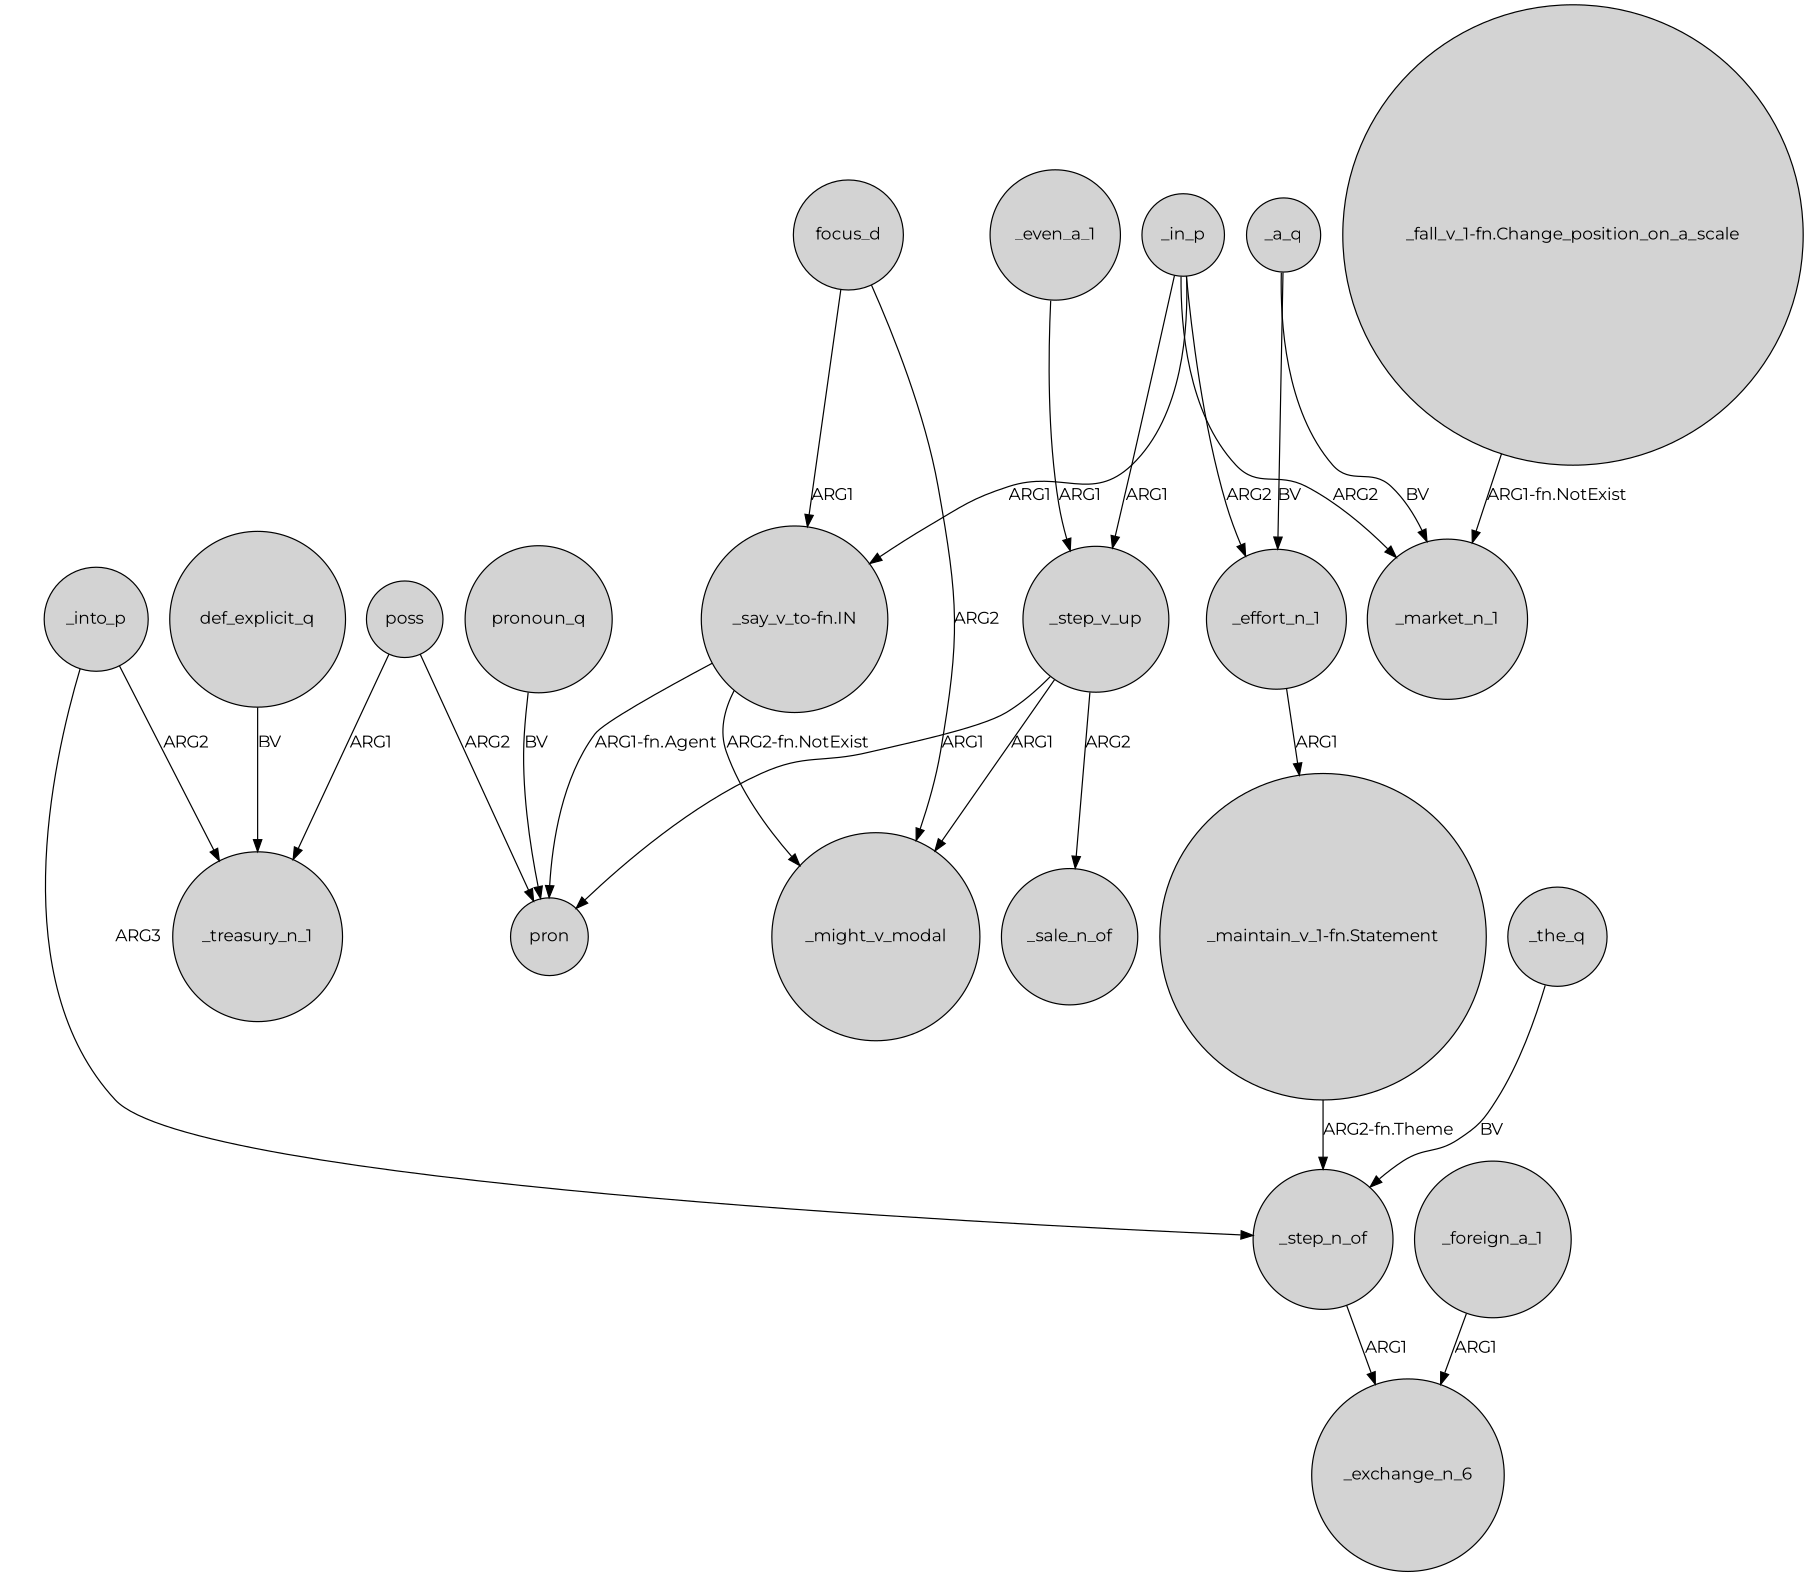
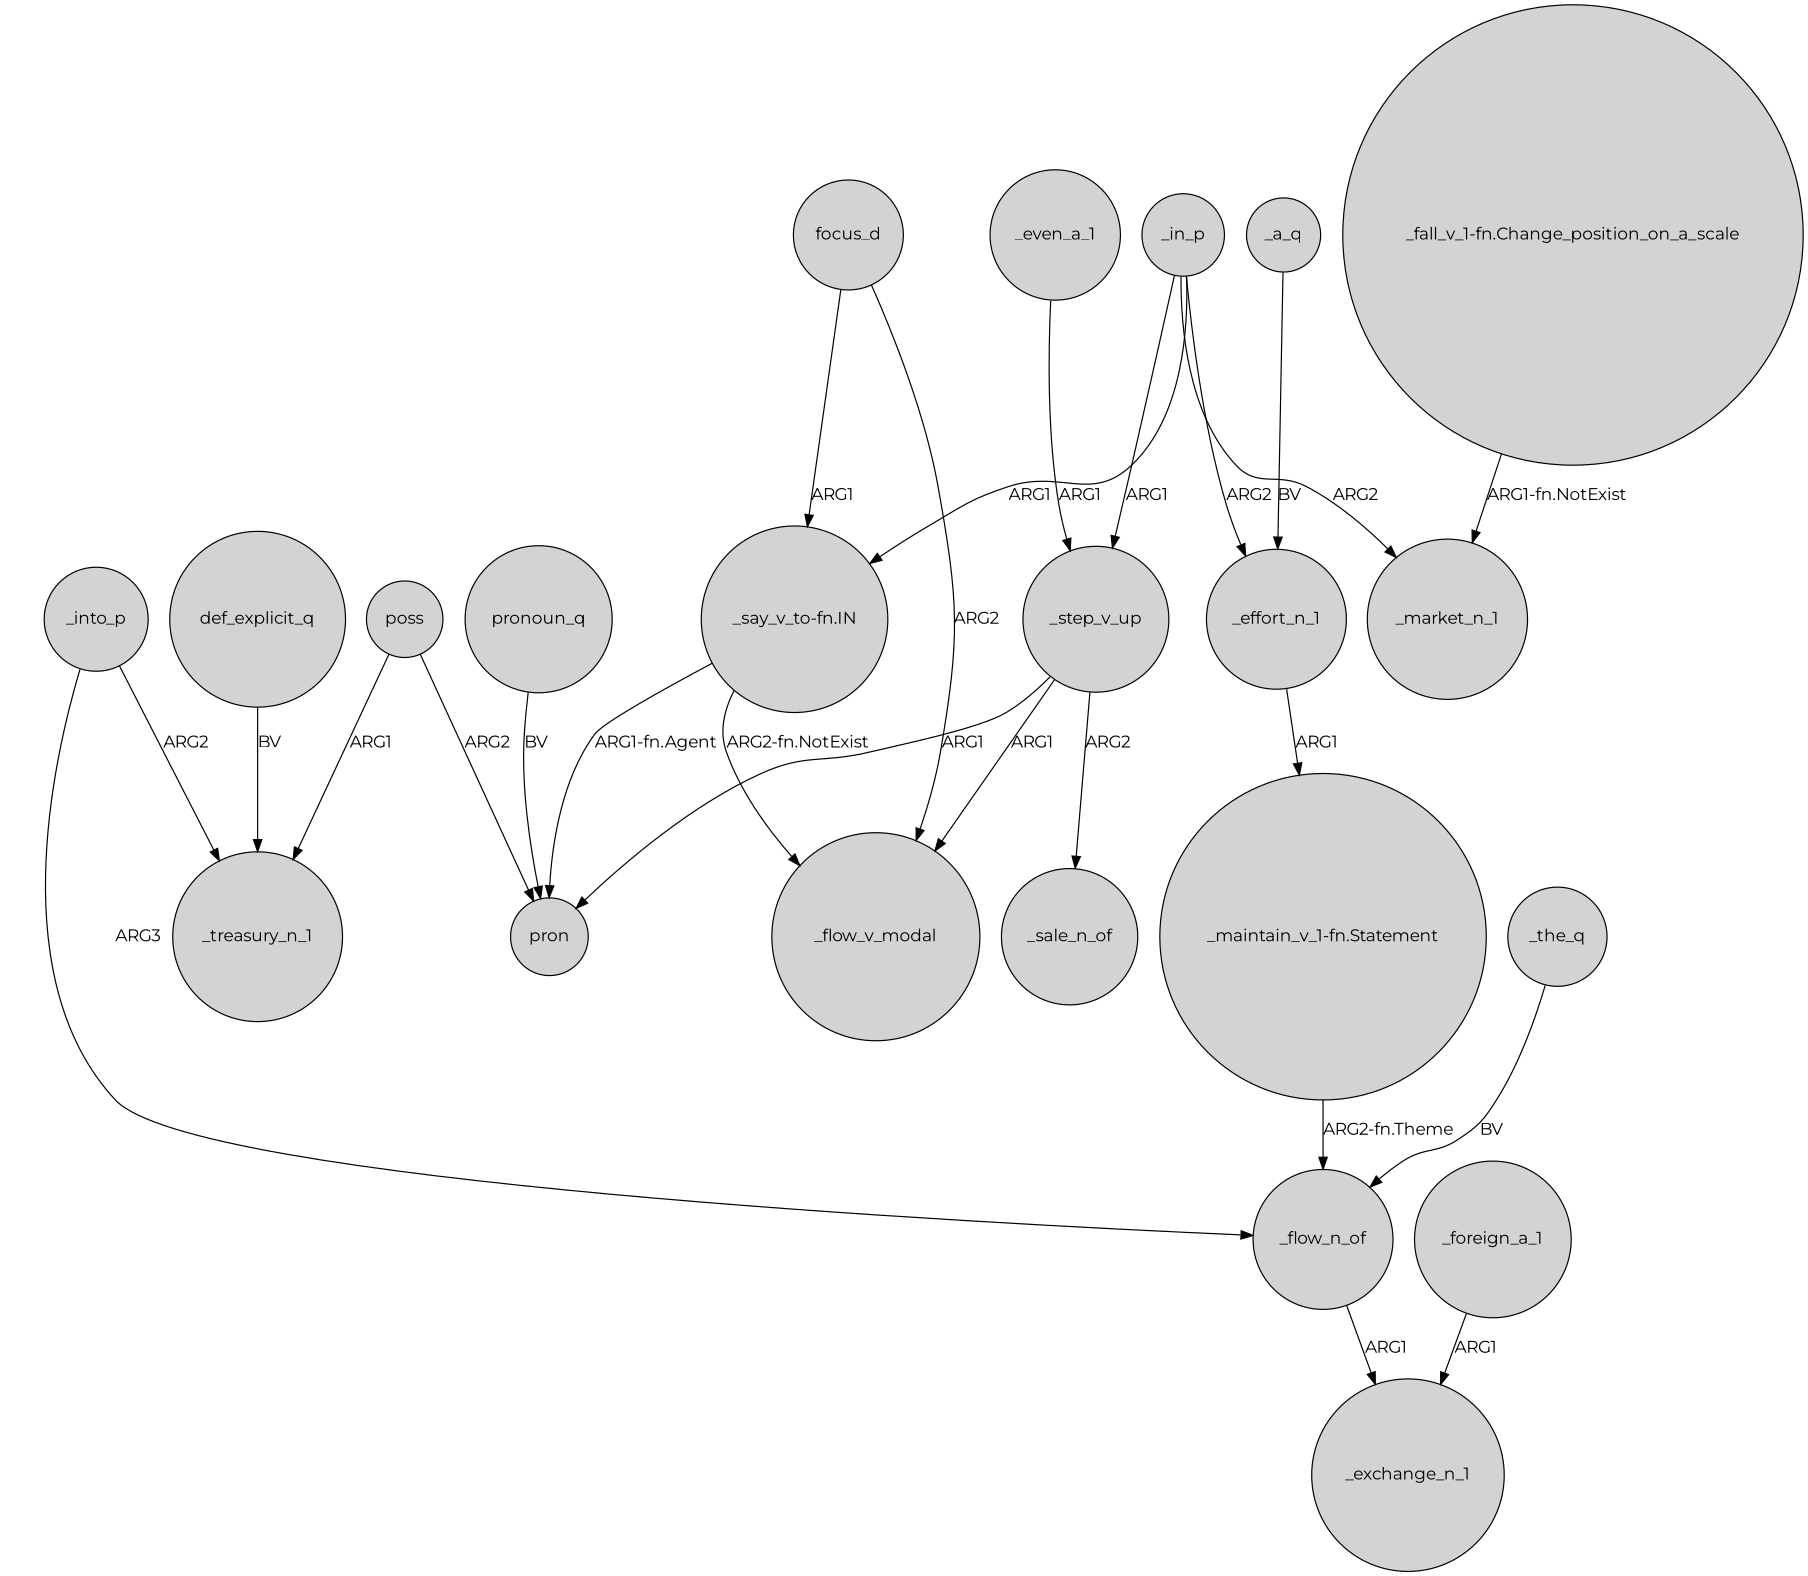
edge "_a_q" -> "_market_n_1": removed, label "BV"
node "_might_v_modal": label "_might_v_modal" -> "_flow_v_modal"
node "_step_n_of": label "_step_n_of" -> "_flow_n_of"
node "_exchange_n_6": label "_exchange_n_6" -> "_exchange_n_1"
